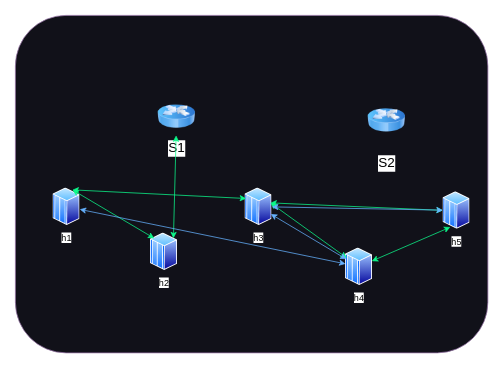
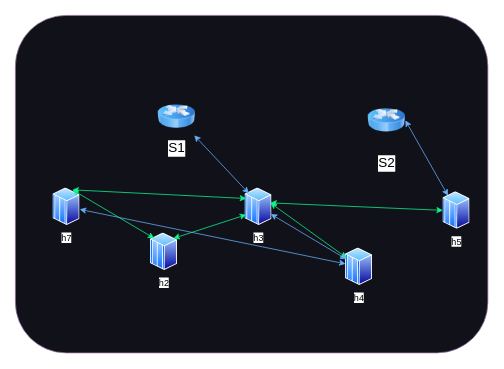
edge "S1" -- "h2": now "h3" -- "h2"
edge "S1" -- "h3": added
edge "h3" -- "h5": now "S2" -- "h5"
node "h1": label "h1" -> "h7"
edge "h5" -- "h4": removed
